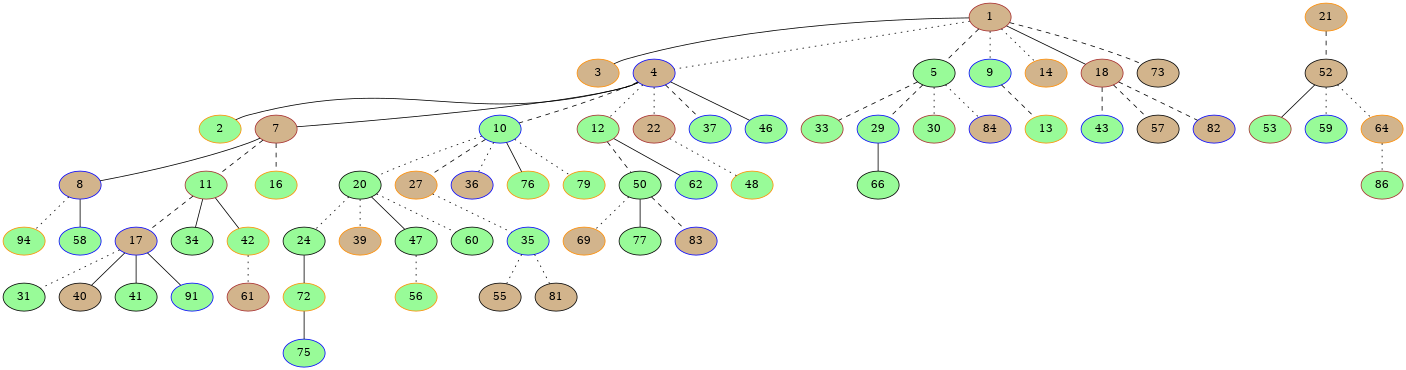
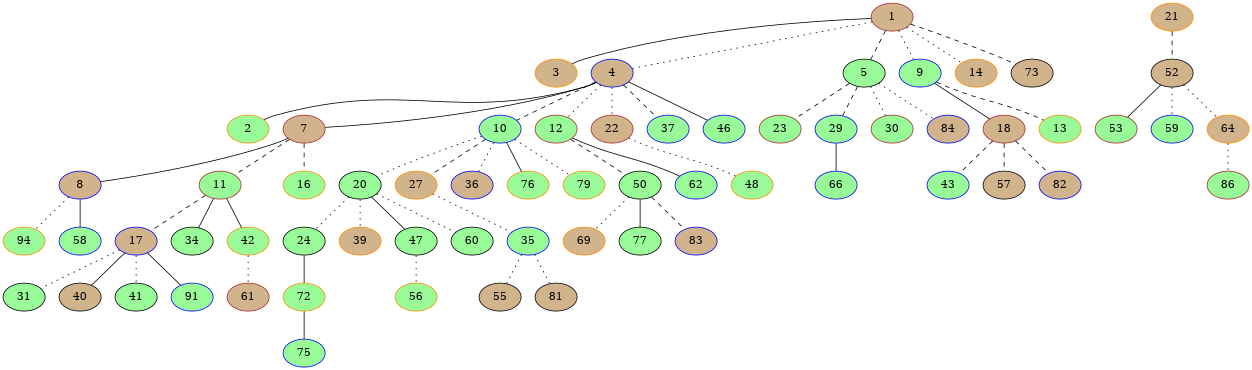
edge "1" -- "18": now "9" -- "18"
node "33": label "33" -> "23"
node "66": color black -> blue
edge "17" -- "41": style solid -> dotted
